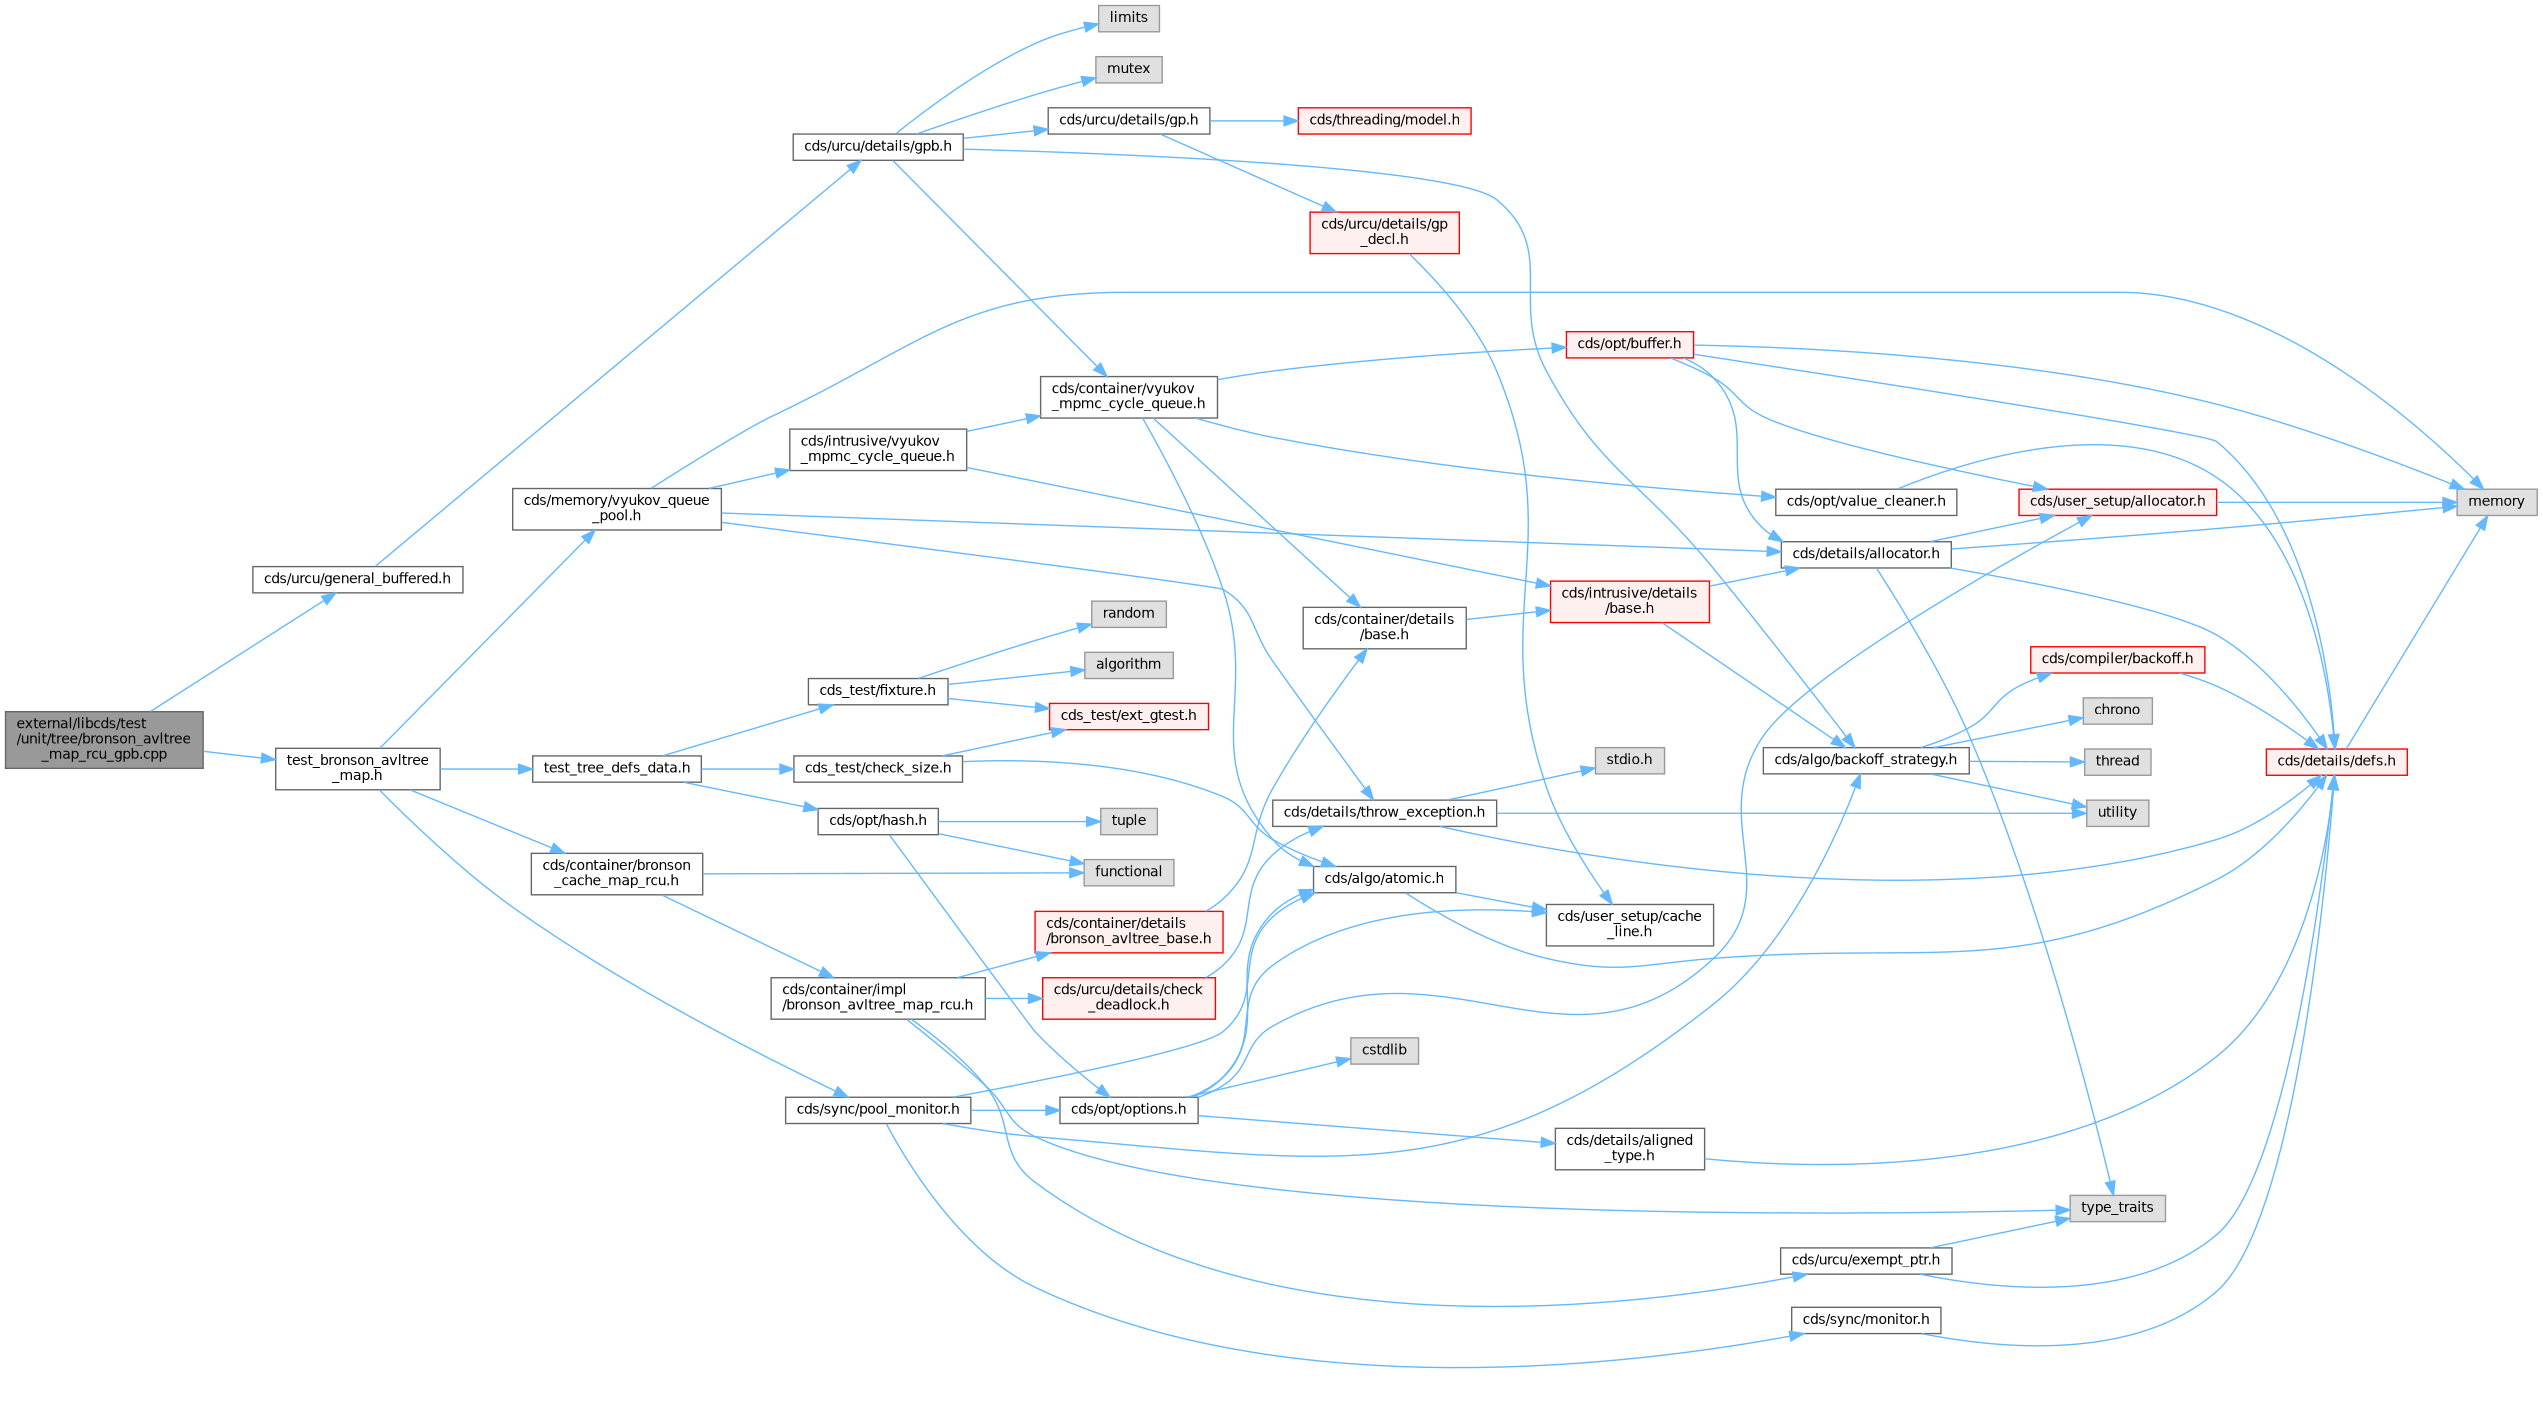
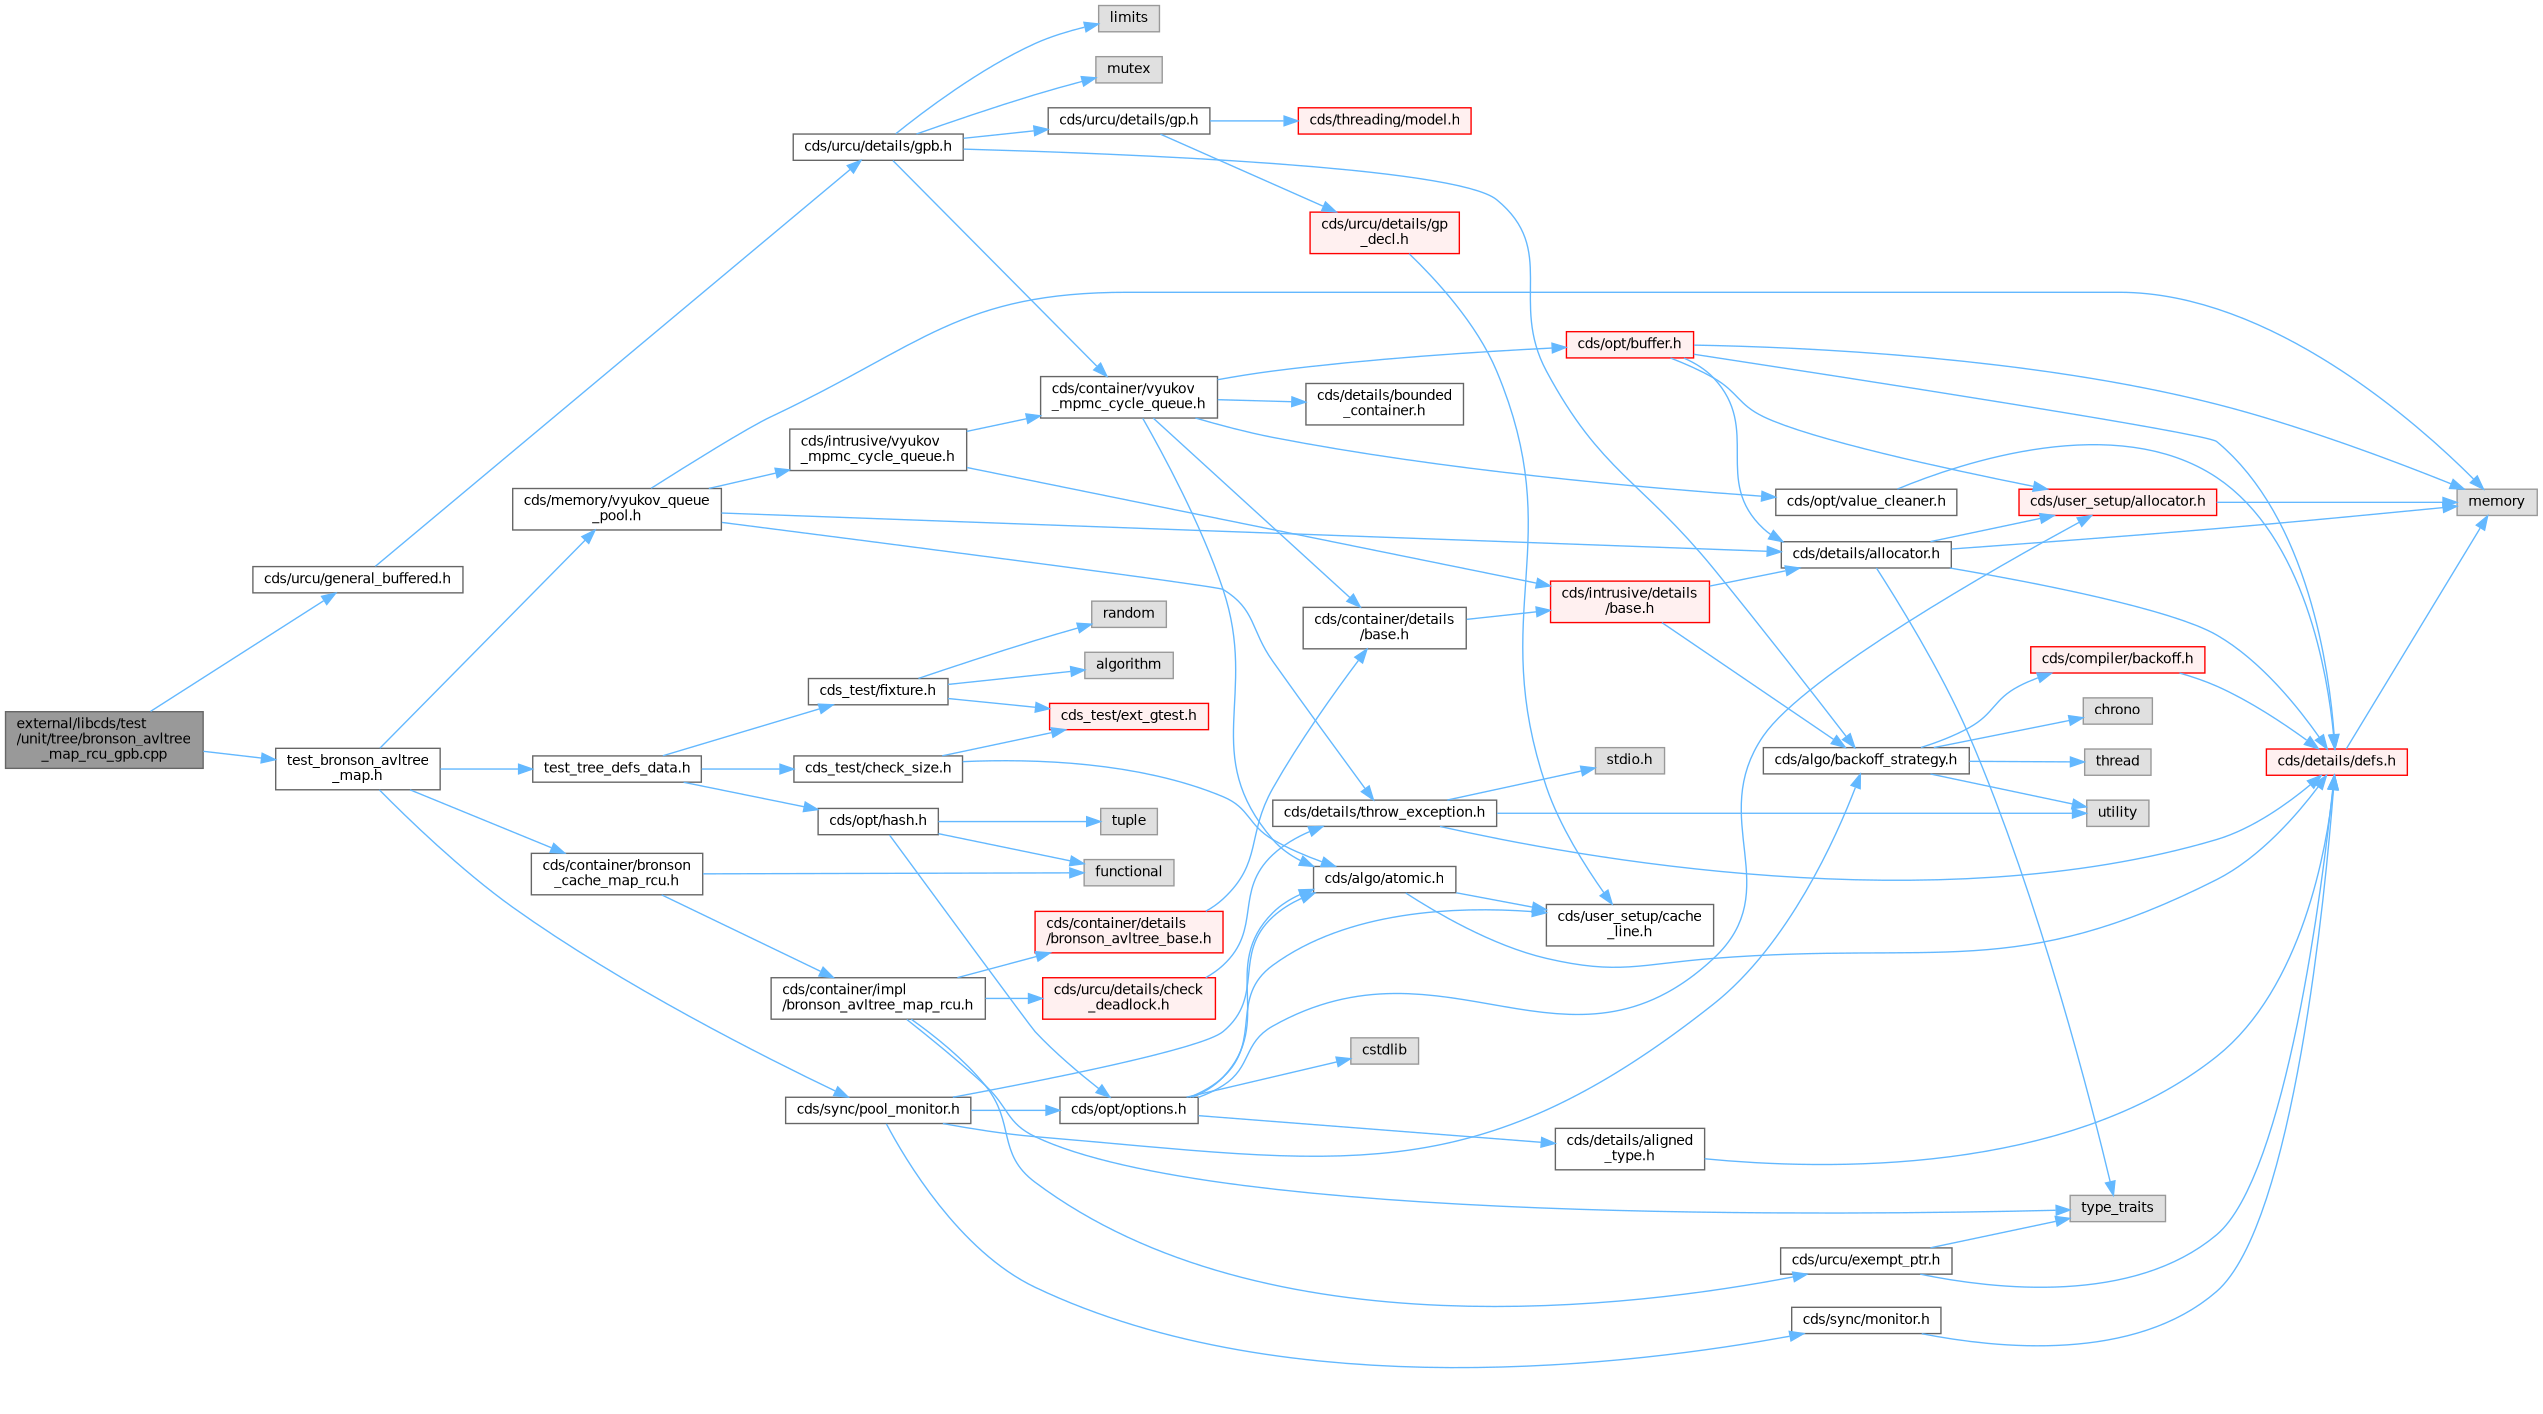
node "cds/details/bounded _container.h": added
